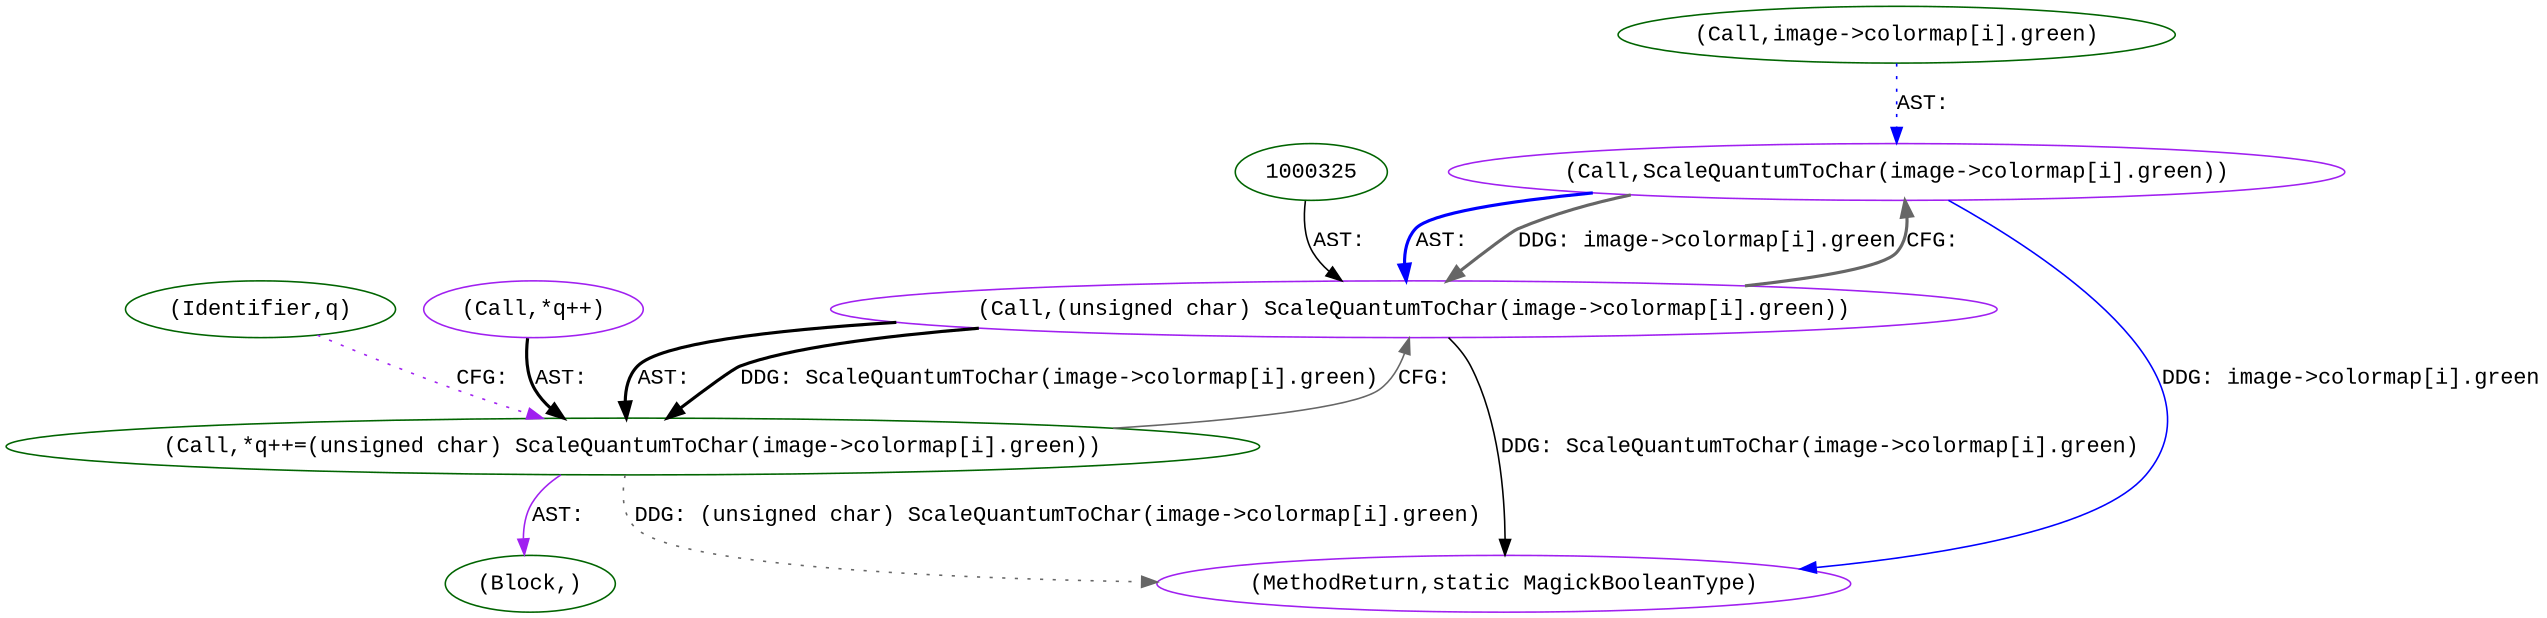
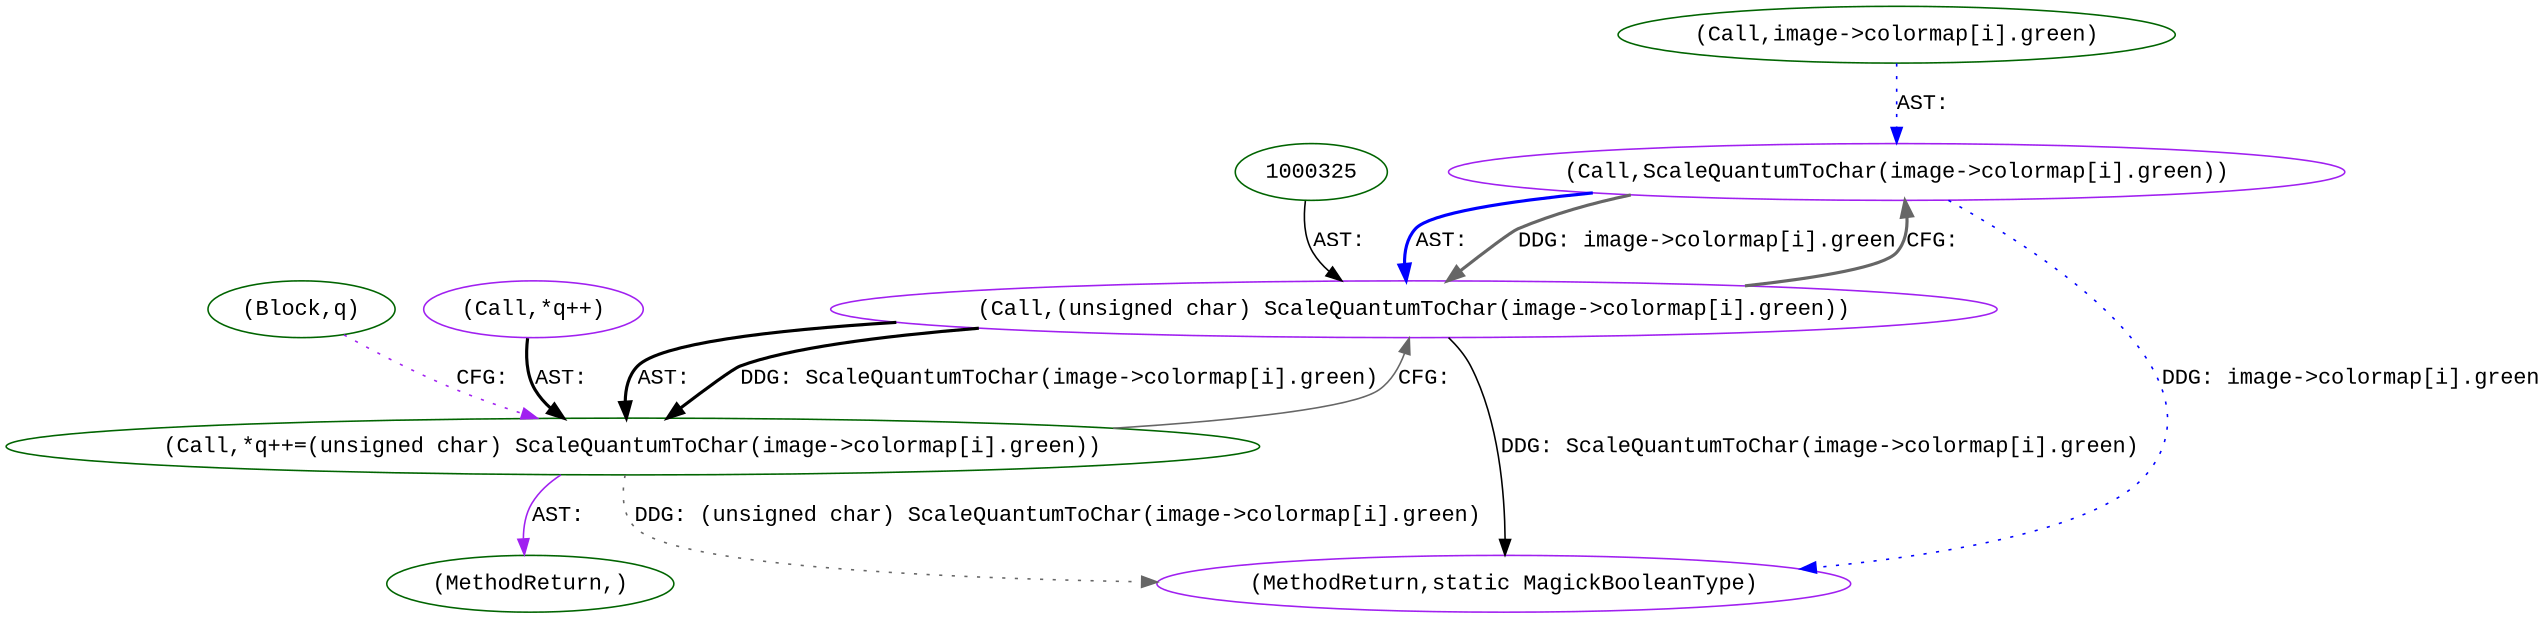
node "(Identifier,q)": label "(Identifier,q)" -> "(Block,q)"
edge "(Call,ScaleQuantumToChar(image->colormap[i].green))" -> "(MethodReturn,static MagickBooleanType)": style solid -> dotted
node "(Block,)": label "(Block,)" -> "(MethodReturn,)"
